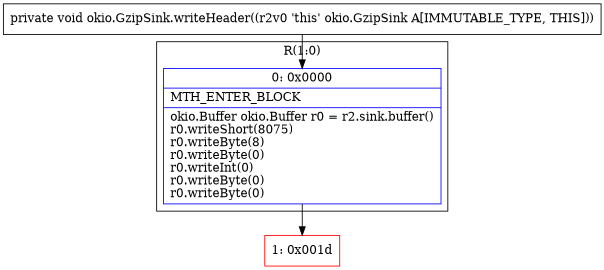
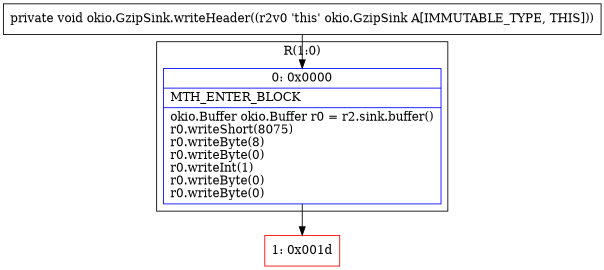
node "0: 0x0000": text "r0.writeInt(0)" -> "r0.writeInt(1)"
